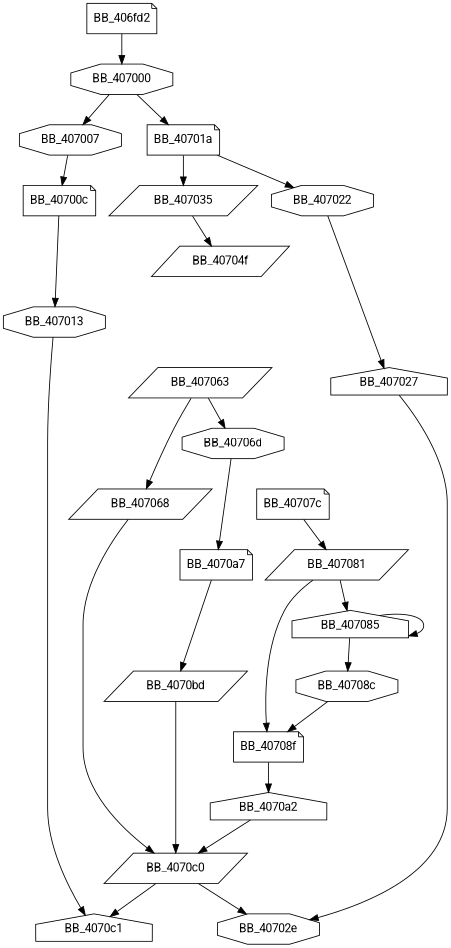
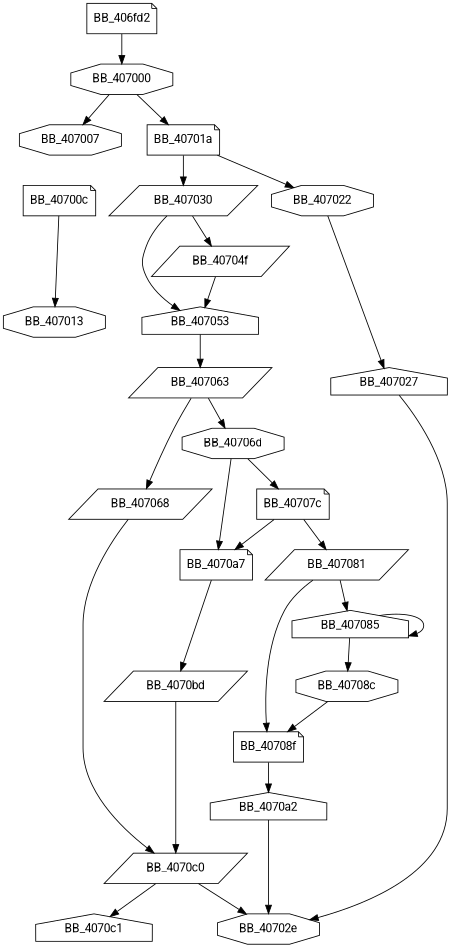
edge "BB_407007" -> "BB_40700c": removed
node "BB_407035": label "BB_407035" -> "BB_407030"
node "BB_407053": added
edge "BB_40706d" -> "BB_40707c": added
edge "BB_40707c" -> "BB_4070a7": added
edge "BB_407013" -> "BB_4070c1": removed
edge "BB_4070a2" -> "BB_4070c0": now "BB_4070a2" -> "BB_40702e"
